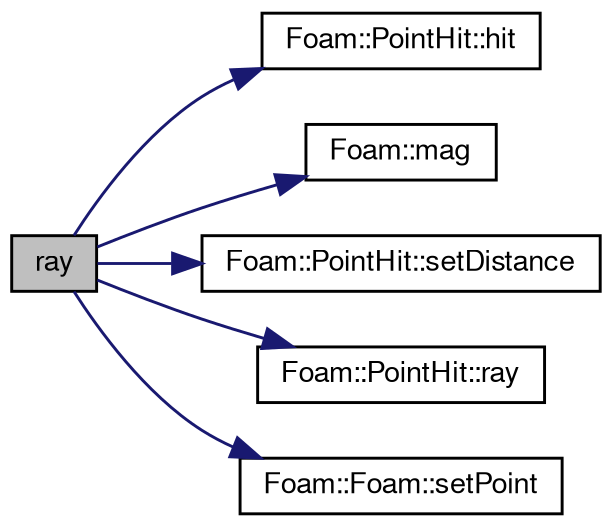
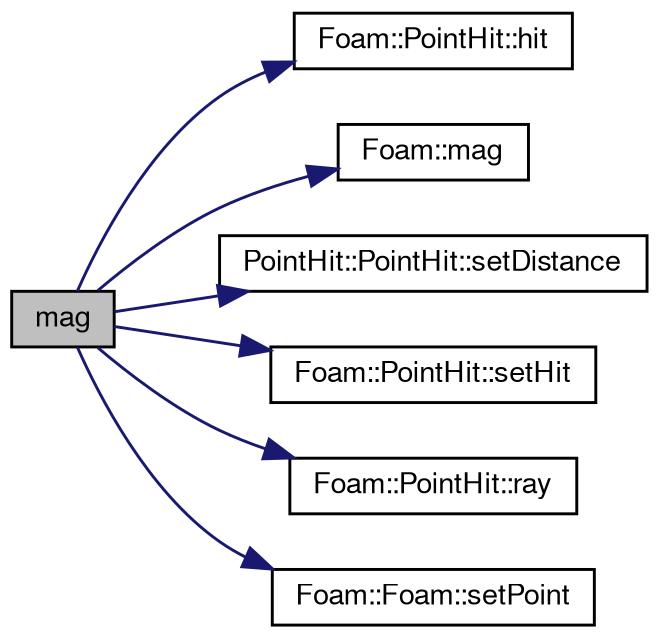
node "ray": label "ray" -> "mag"
node "Foam::PointHit::setDistance": label "Foam::PointHit::setDistance" -> "PointHit::PointHit::setDistance"
node "Foam::PointHit::setHit": added
